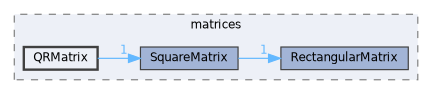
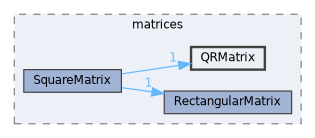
edge "QRMatrix" -> "SquareMatrix": reversed
